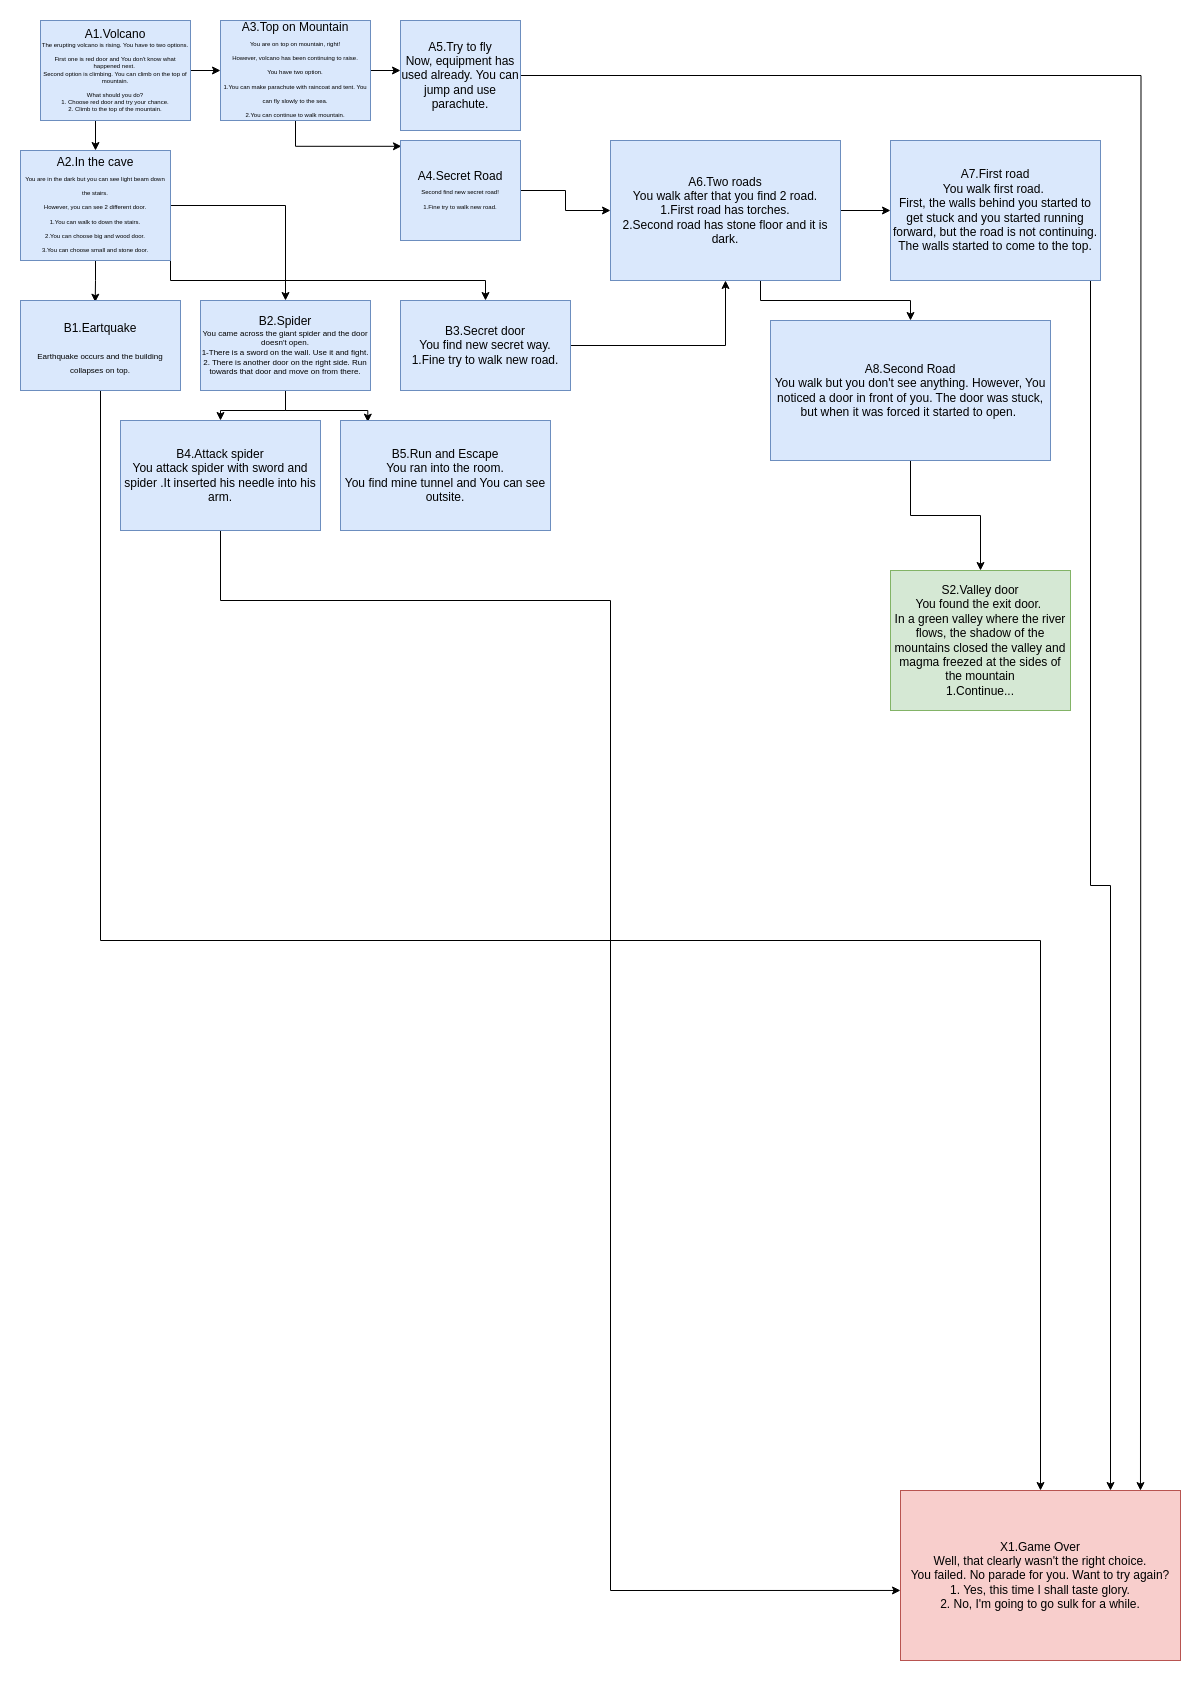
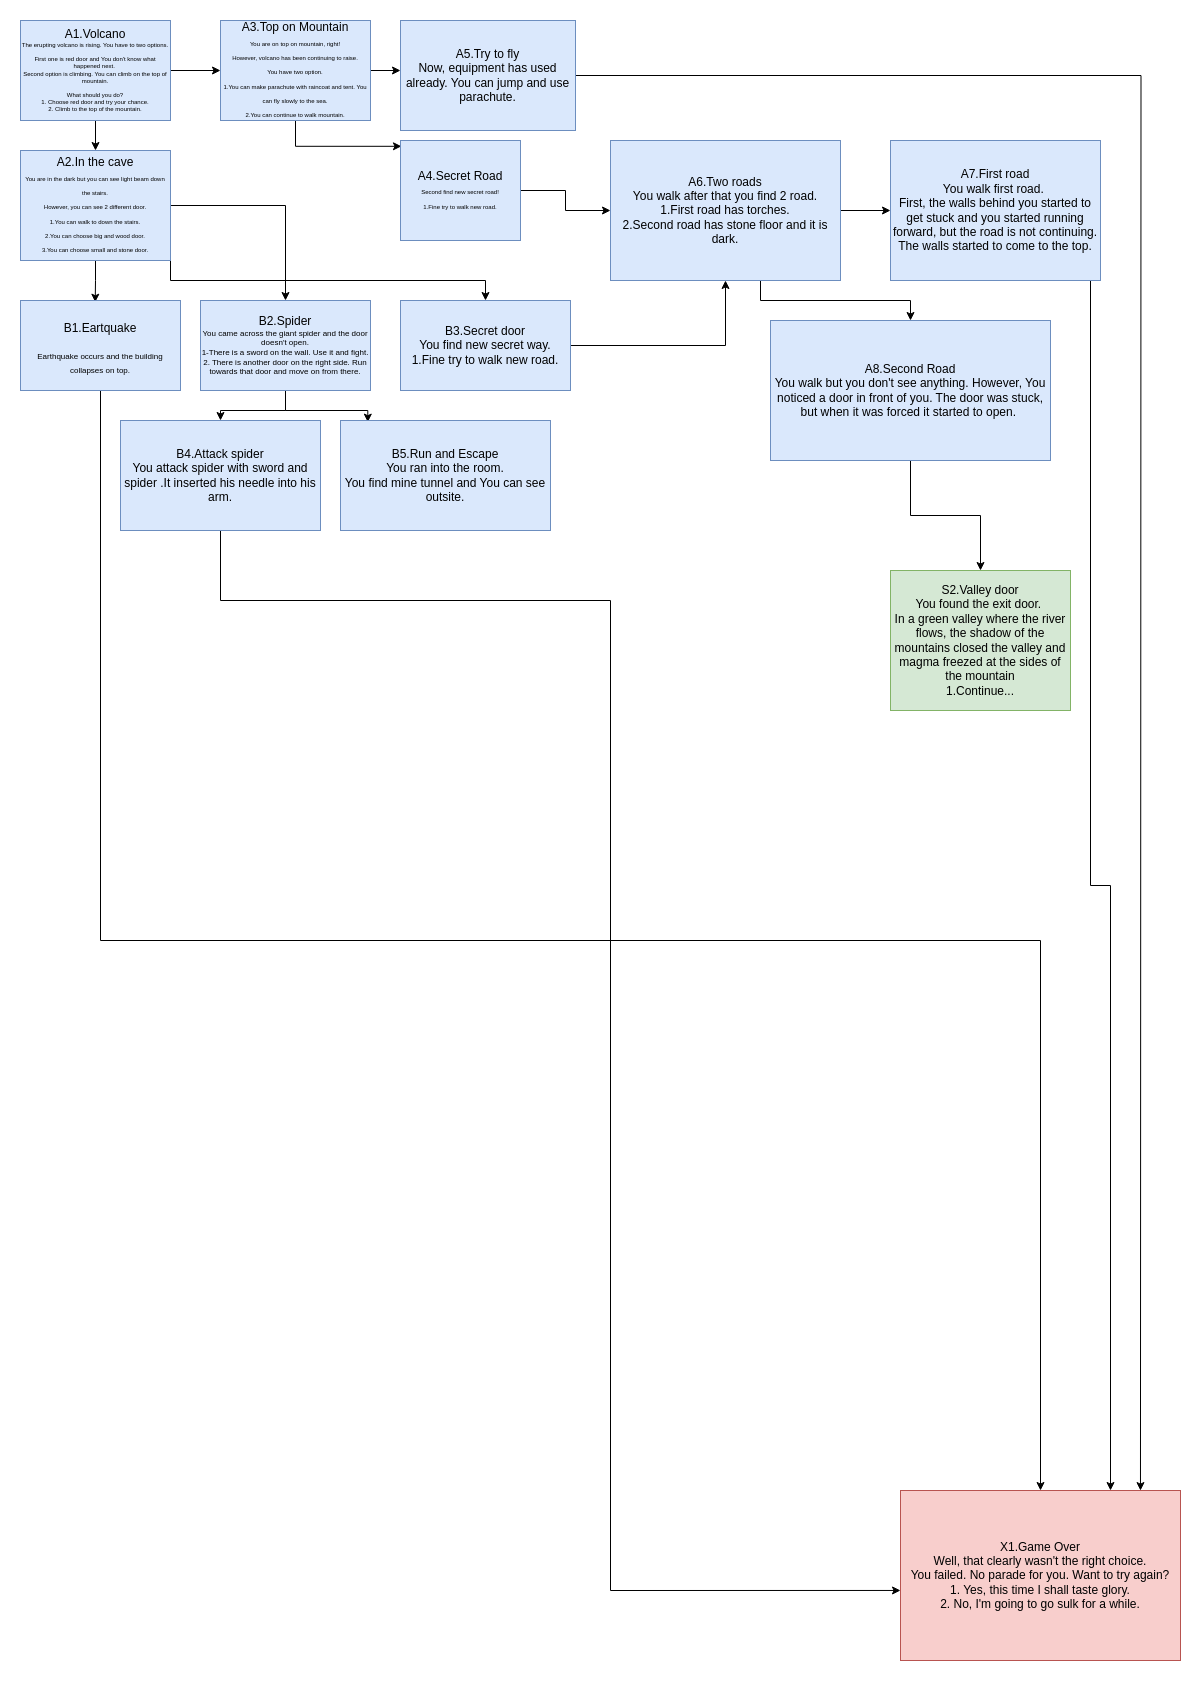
node "A1.Volcano The erupting volcano is rising. You have to two options. First one is red door and You don't know what happened next. Second option is climbing. You can climb on the top of mountain. What should you do? 1. Choose red door and try your chance. 2. Climb to the top of the mountain.": moved (116, 71) -> (96, 71)
node "A5.Try to fly Now, equipment has used already. You can jump and use parachute.": size 120x110 -> 175x110
